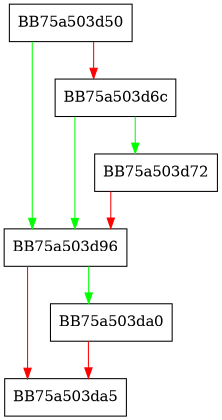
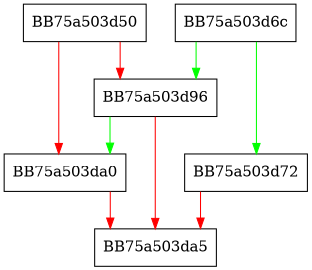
edge "BB75a503d50" -> "BB75a503d6c": now "BB75a503d50" -> "BB75a503da0"
edge "BB75a503d50" -> "BB75a503d96": color green -> red
edge "BB75a503d72" -> "BB75a503d96": now "BB75a503d72" -> "BB75a503da5"
